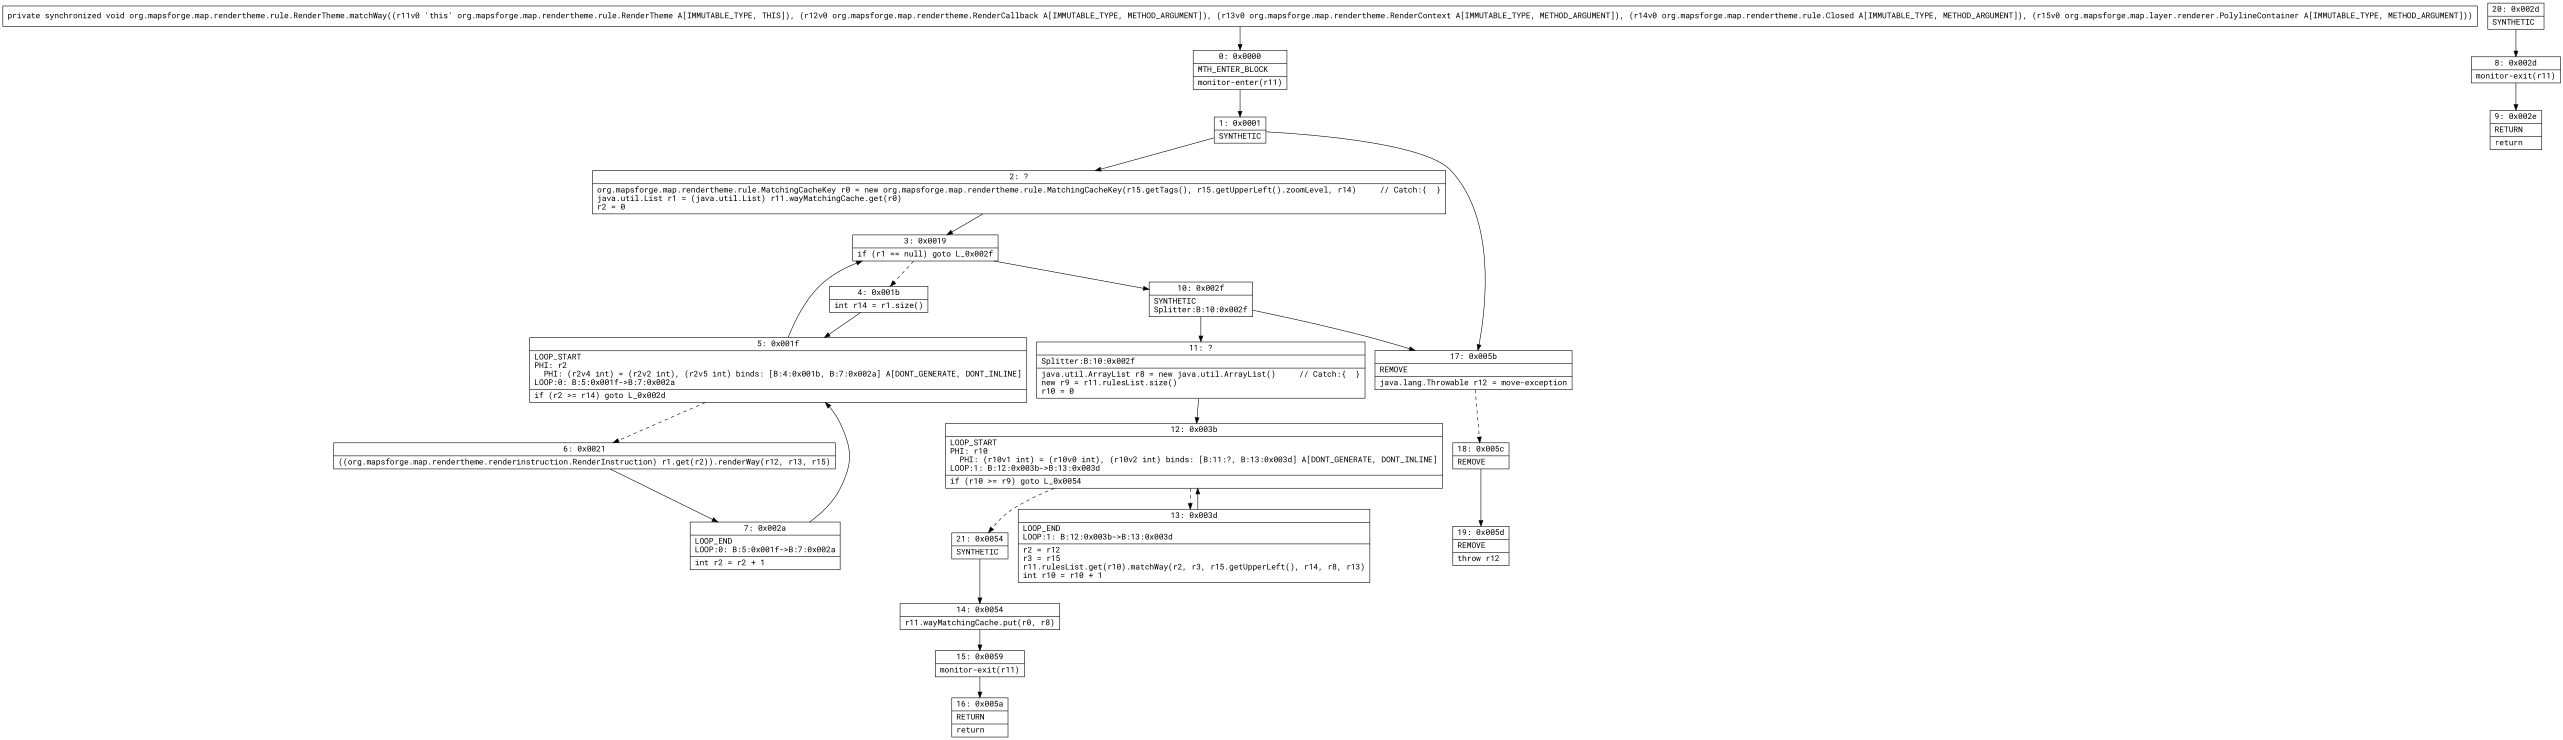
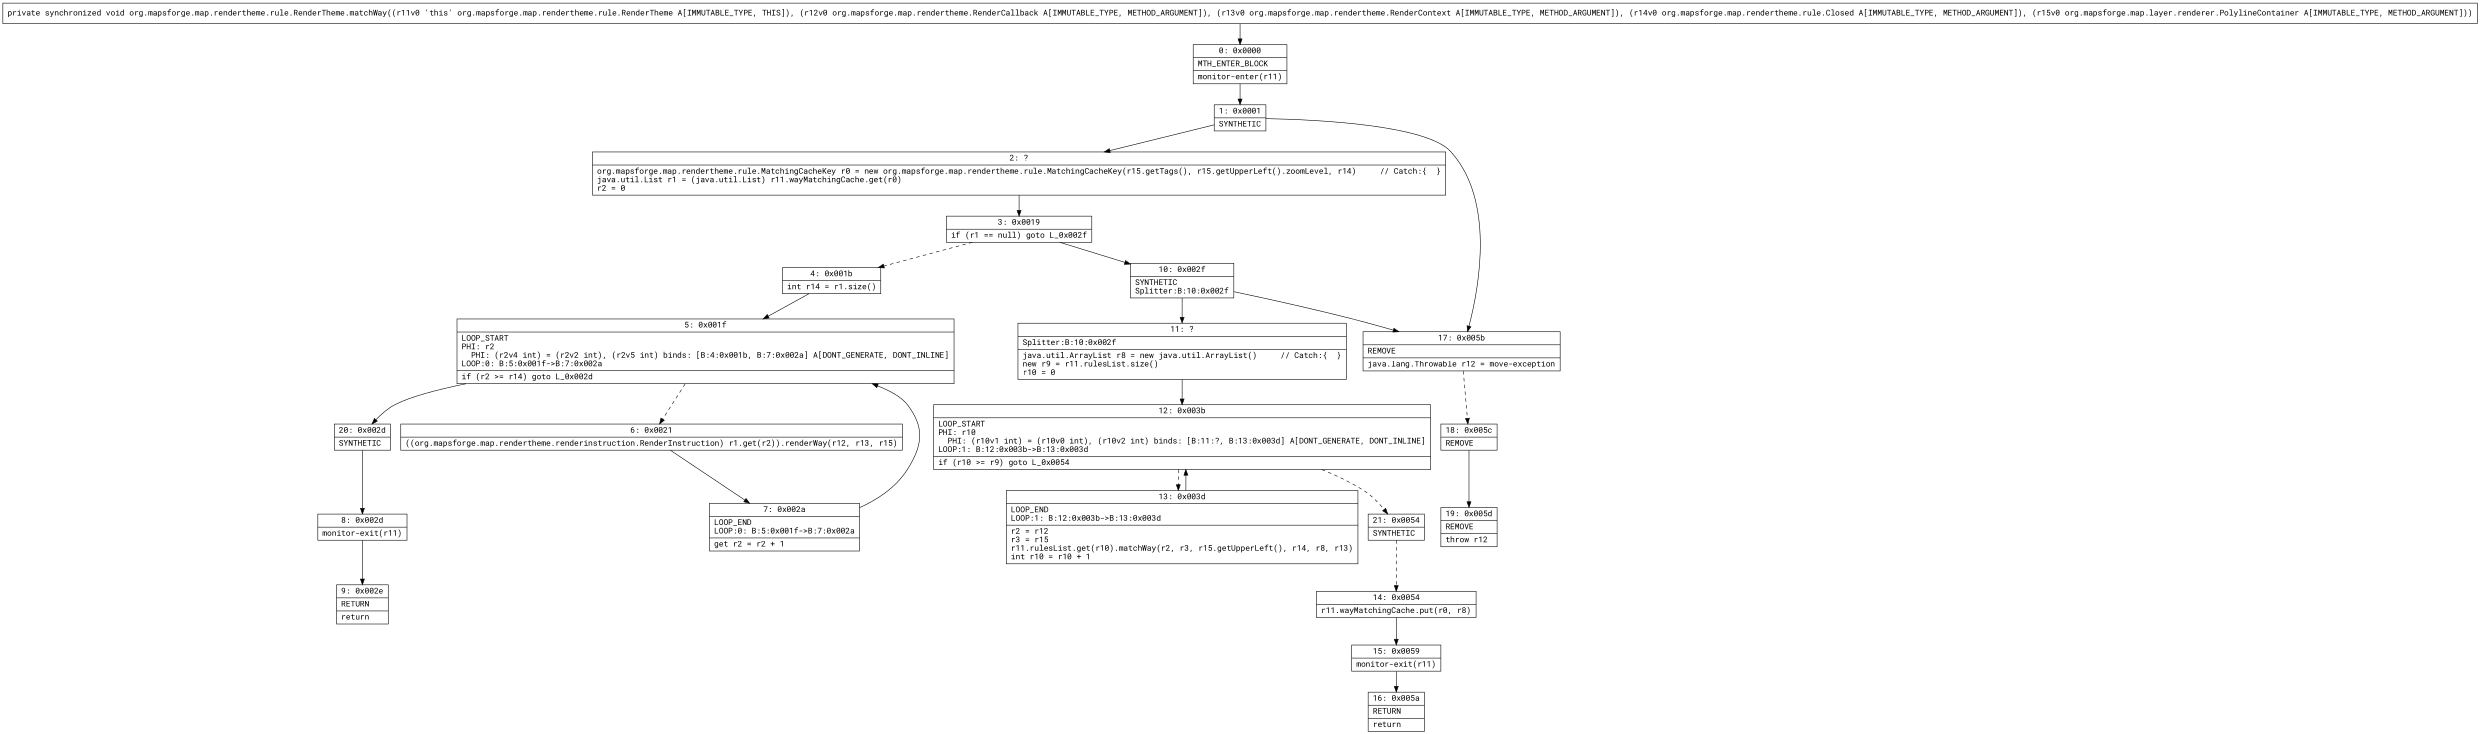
edge "5: 0x001f" -> "3: 0x0019": now "5: 0x001f" -> "20: 0x002d"
node "7: 0x002a": text "int r2 = r2 + 1" -> "get r2 = r2 + 1"
edge "21: 0x0054" -> "14: 0x0054": style solid -> dashed
